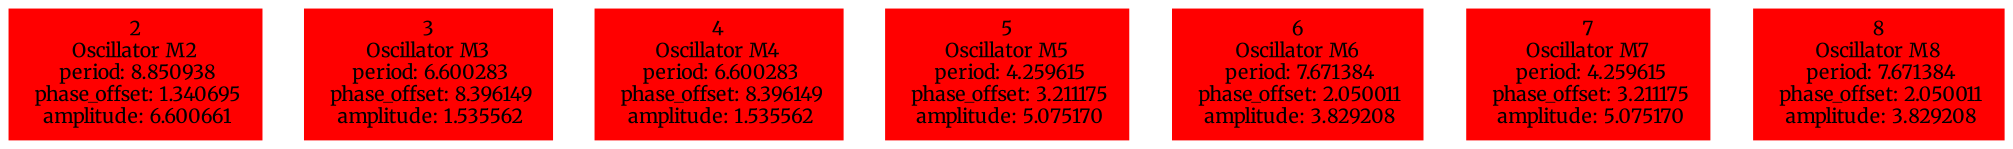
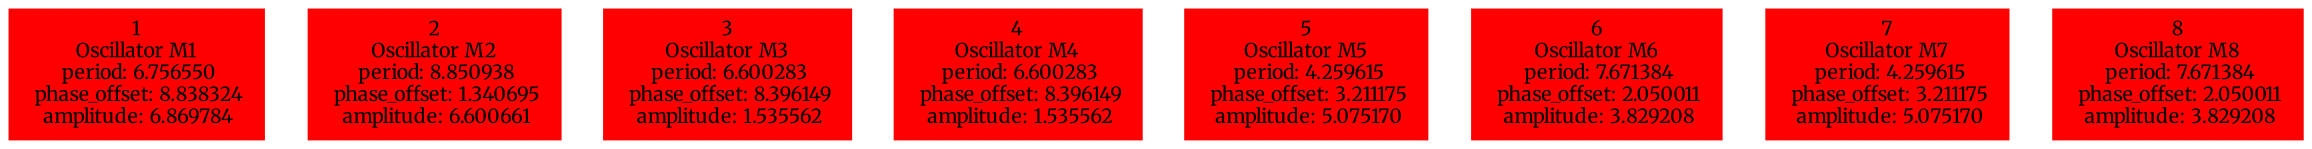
node "1": added
